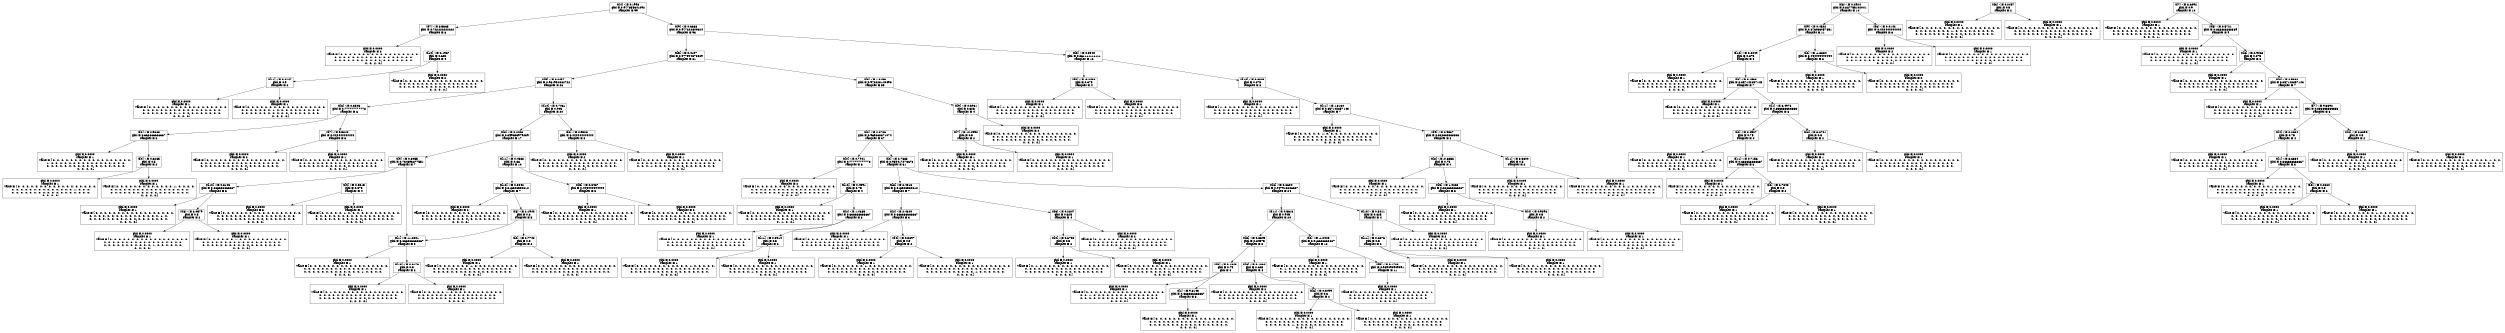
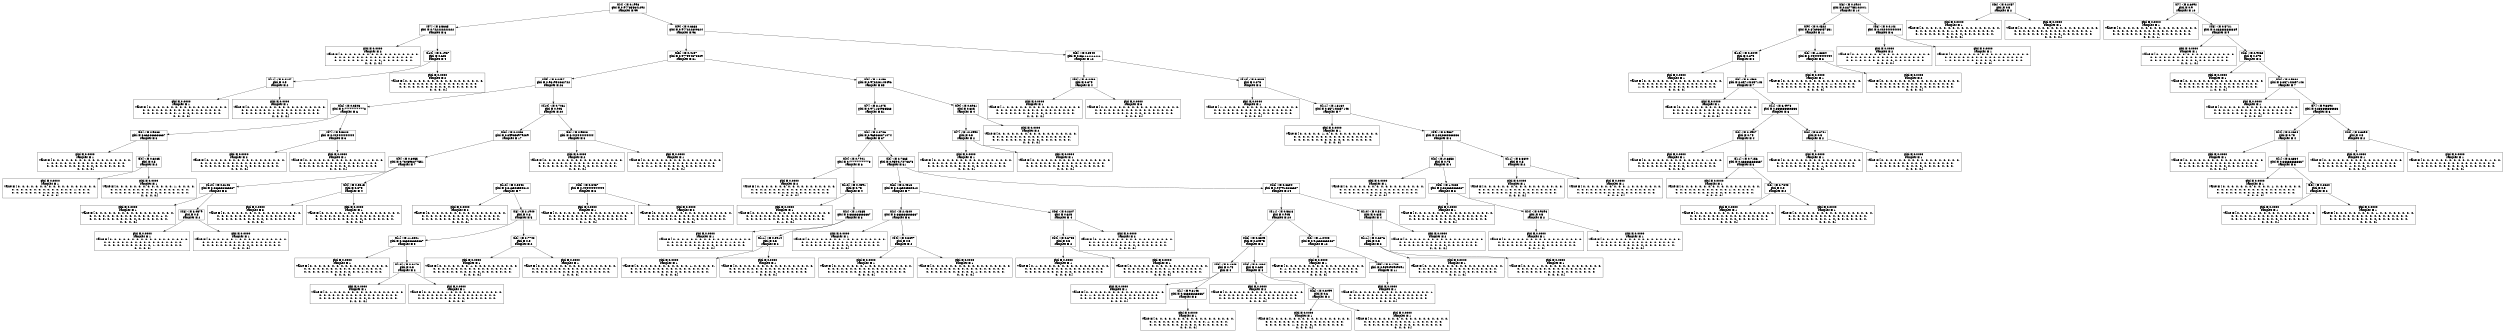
edge "X[7] <= 8.5665 gini = 0.722222222222 samples = 6" -> "X[10] <= 0.1967 gini = 0.625 samples = 4": added
node "X[7] <= 8.1275 gini = 0.971164936563 samples = 51": added
node "X[11] <= 0.4888 gini = 0.86 samples = 10": removed
edge "X[9] <= 0.3055 gini = 0.734693877551 samples = 7" -> "X[1] <= 11.2001 gini = 0.666666666667 samples = 3": now "X[9] <= 0.3055 gini = 0.734693877551 samples = 7" -> "X[4] <= 0.5315 gini = 0.375 samples = 4"
